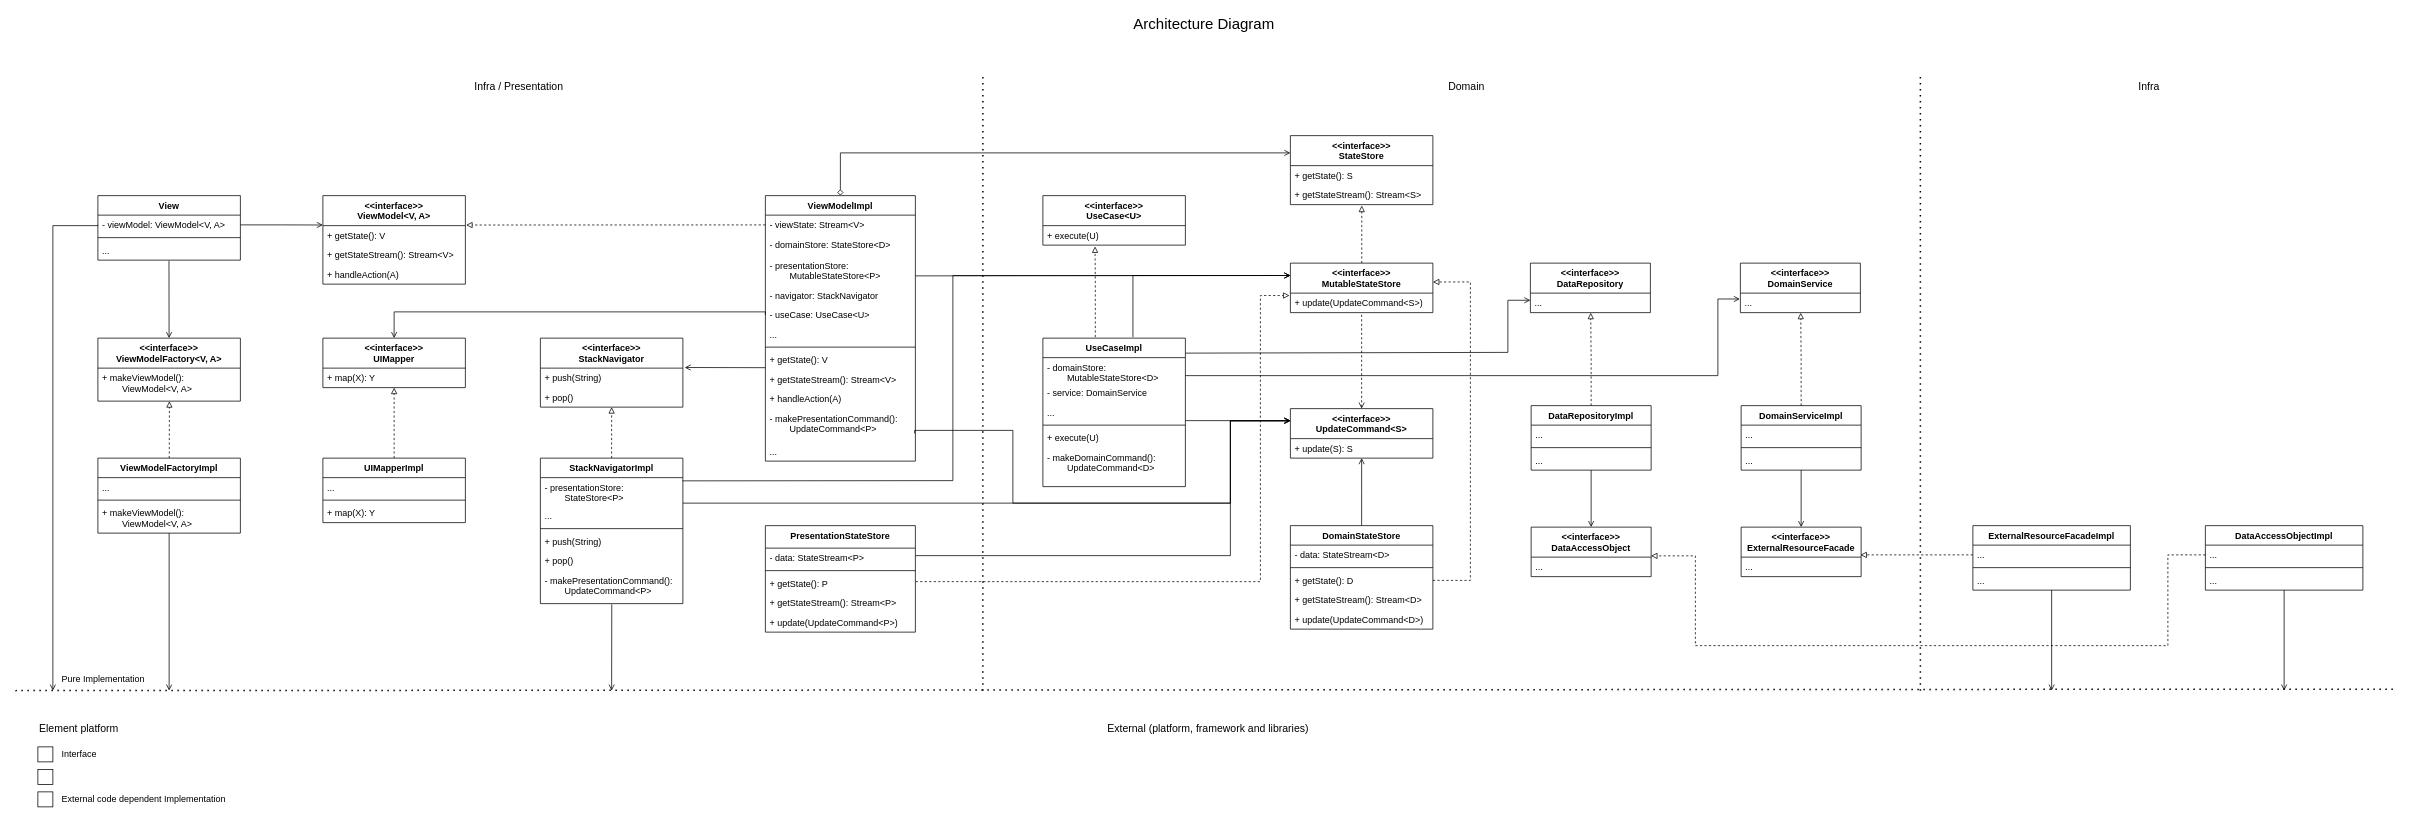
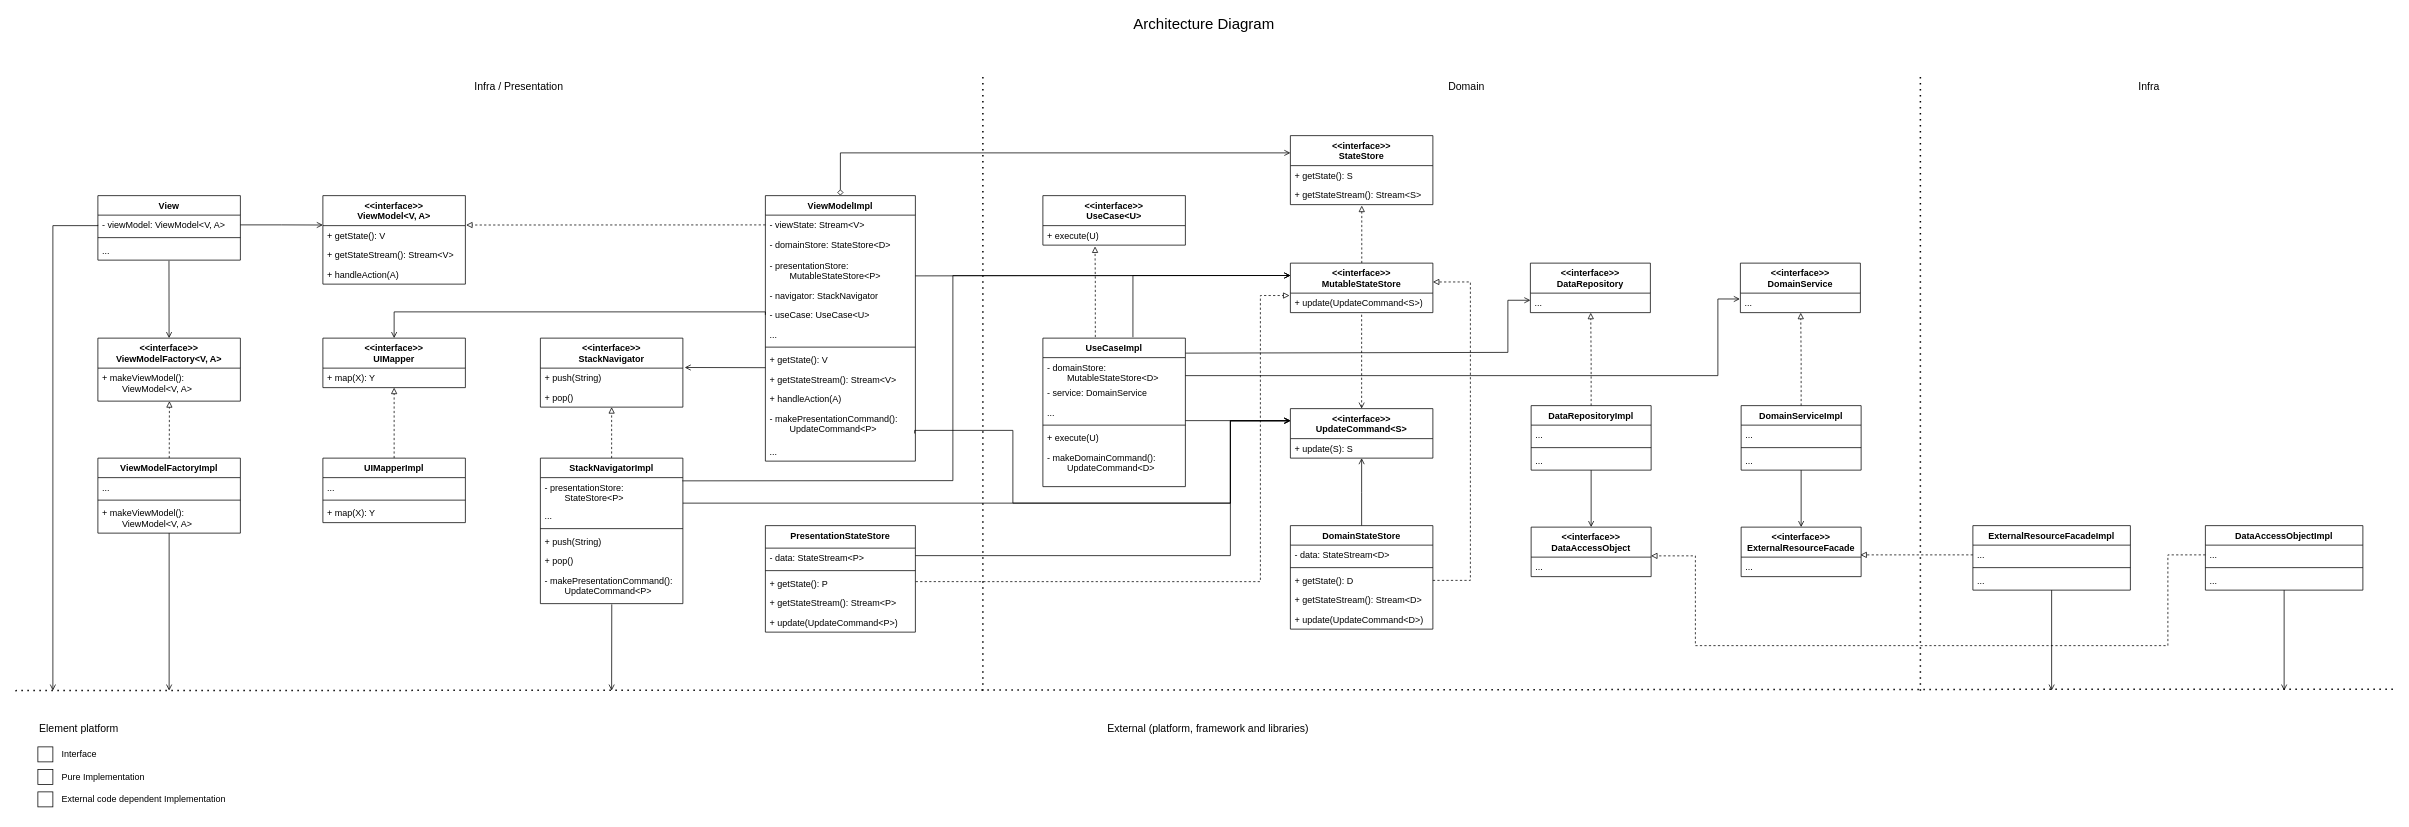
node "Pure Implementation": moved (124, 679) -> (124, 777)
